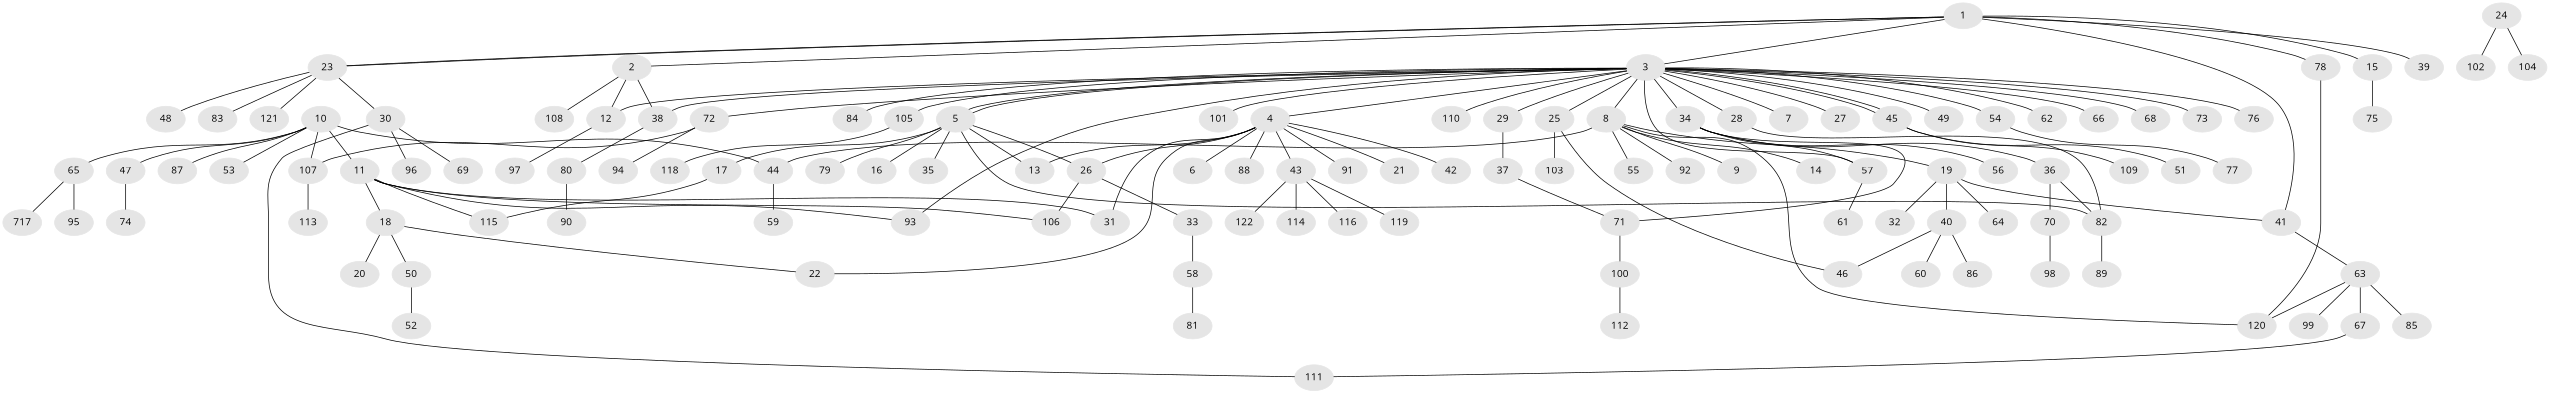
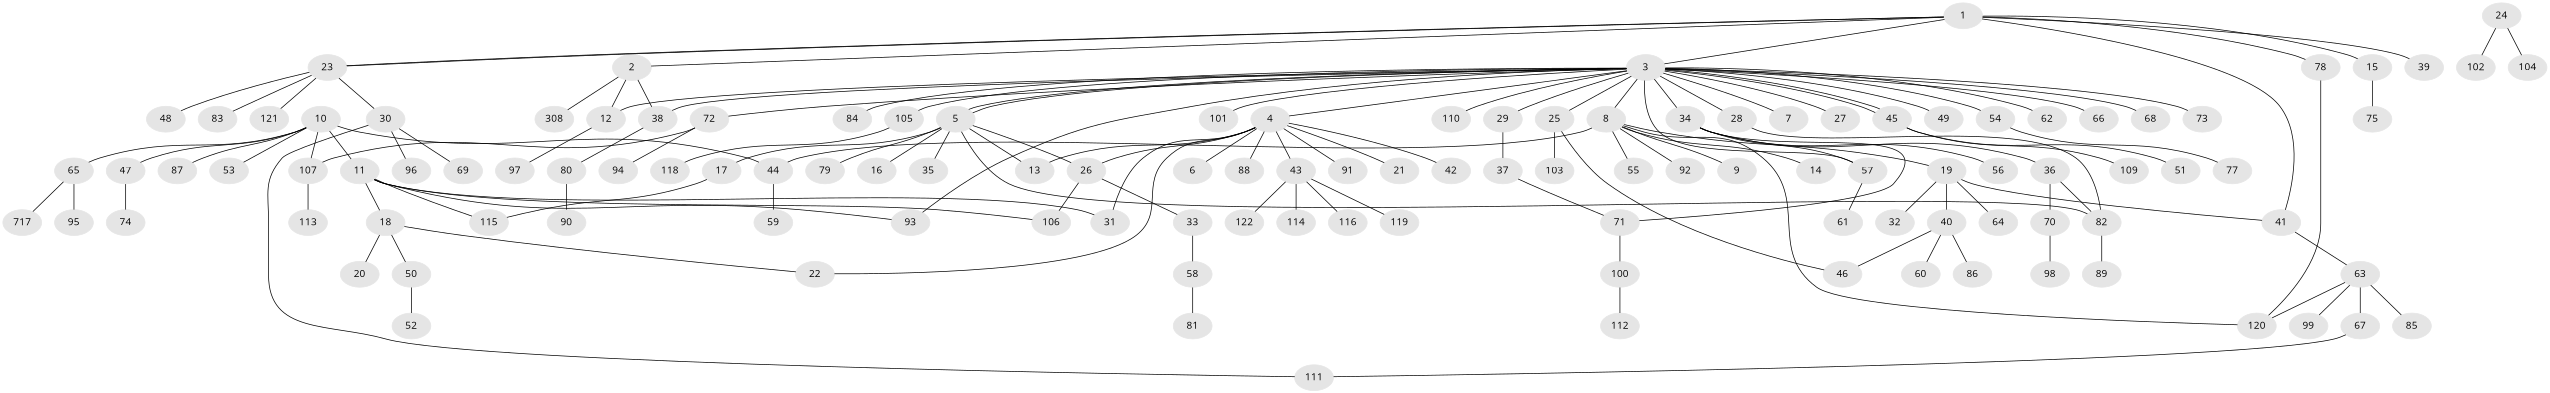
node "108": label "108" -> "308"
node "76": removed
